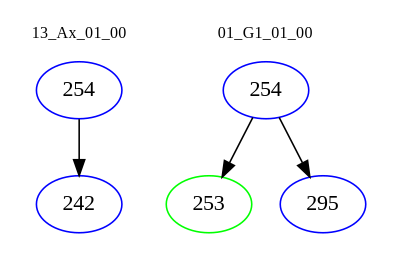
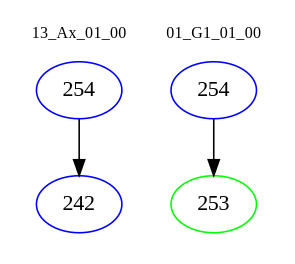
node "295": removed
